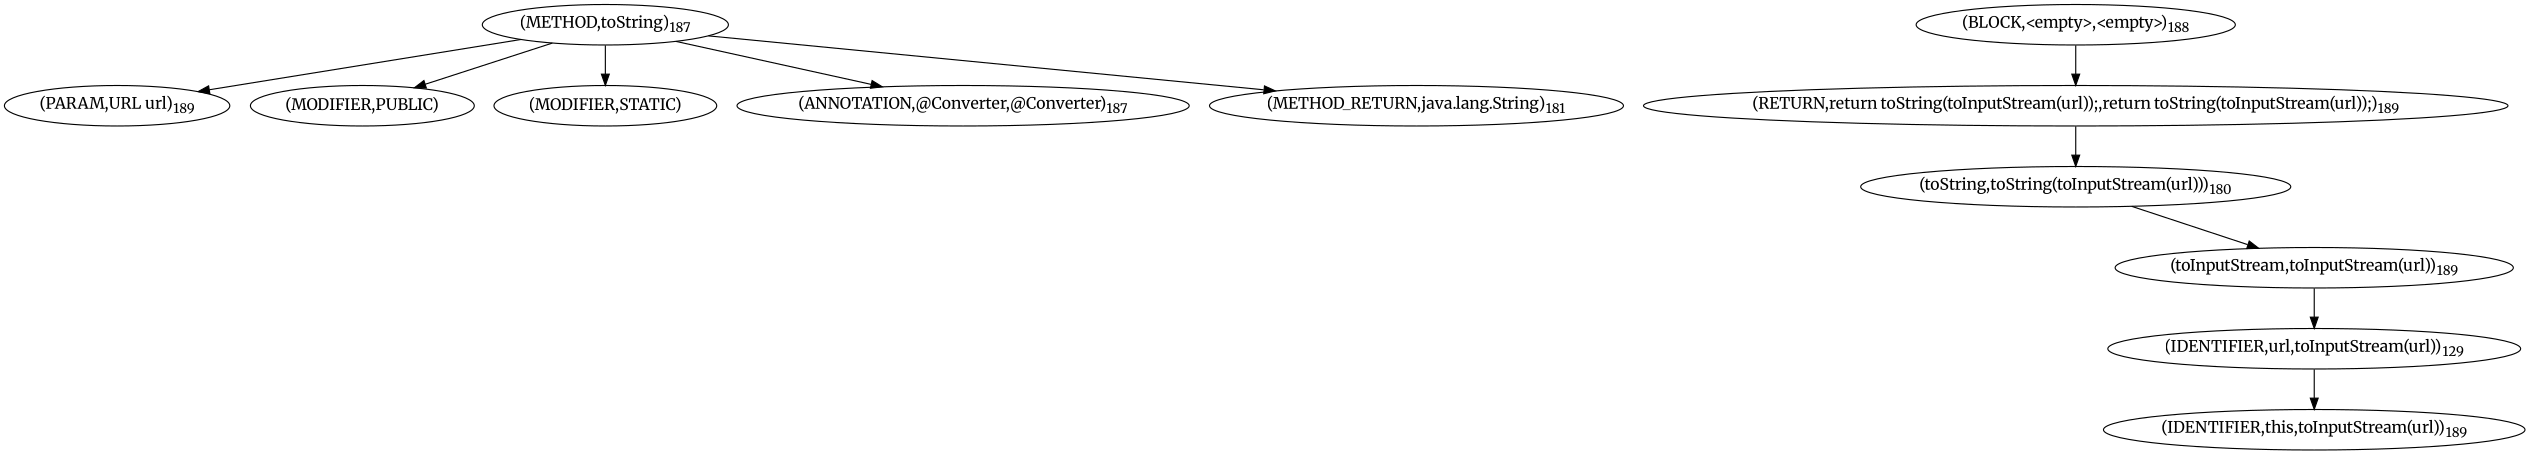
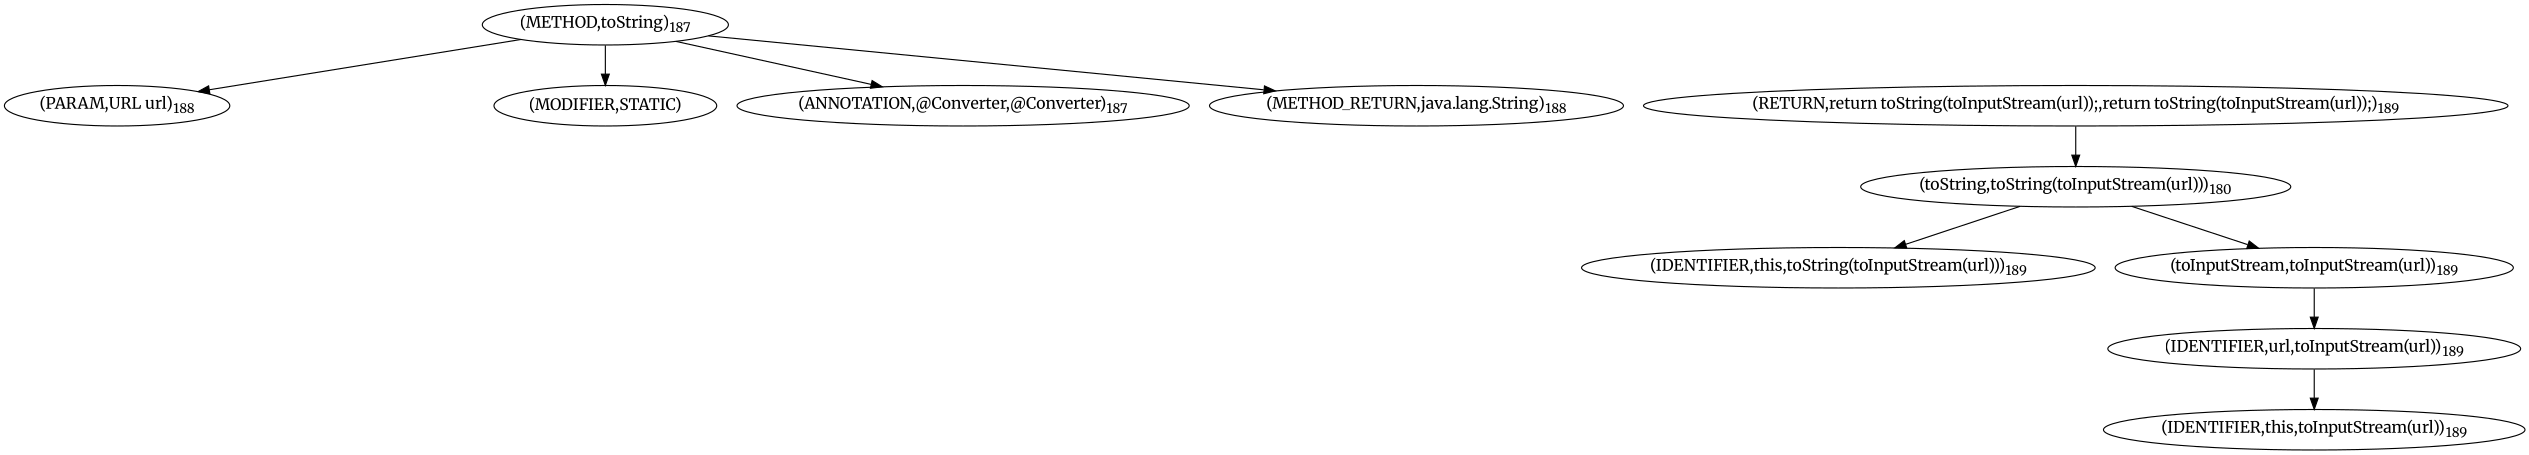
node "(BLOCK,<empty>,<empty>)": removed
node "(PARAM,URL url)": text "189" -> "188"
node "(METHOD_RETURN,java.lang.String)": text "181" -> "188"
node "(MODIFIER,PUBLIC)": removed
node "(IDENTIFIER,this,toString(toInputStream(url)))": added
node "(IDENTIFIER,url,toInputStream(url))": text "129" -> "189"
